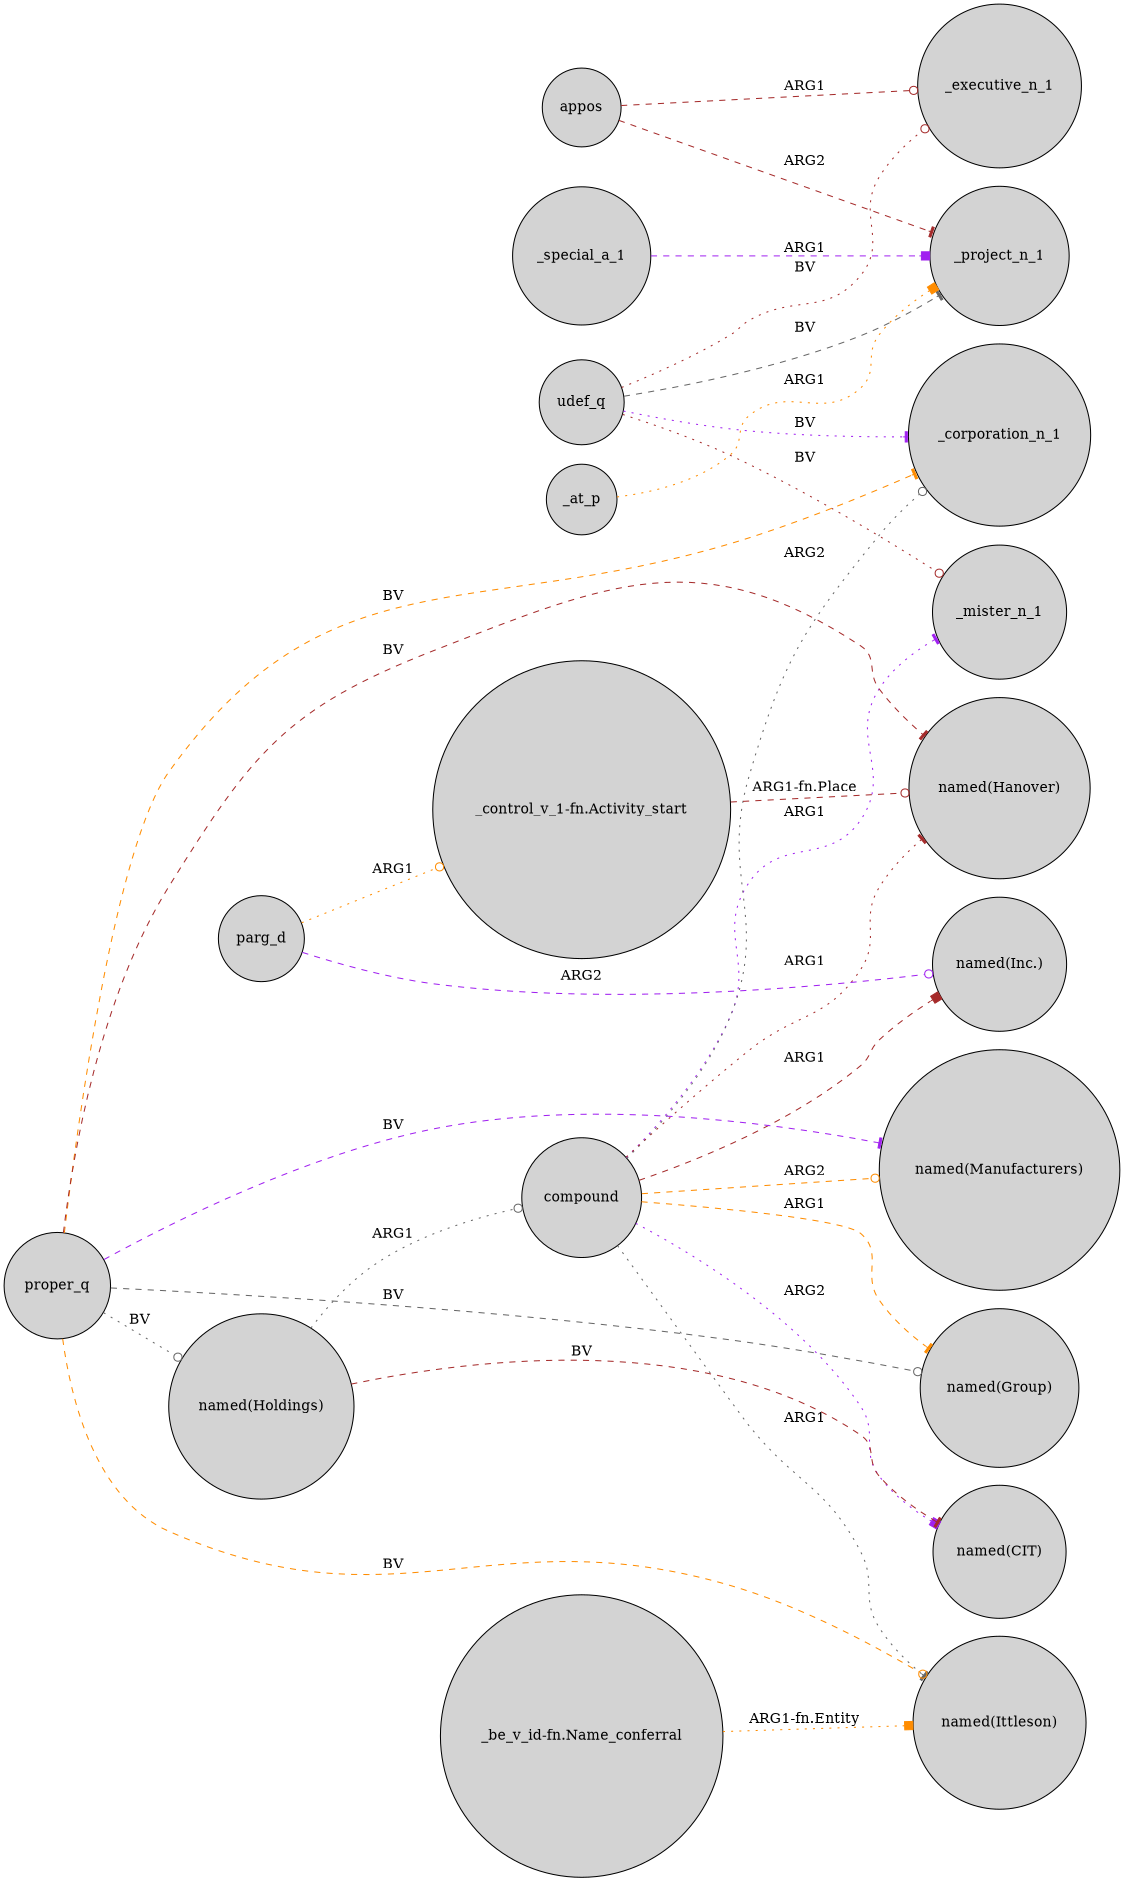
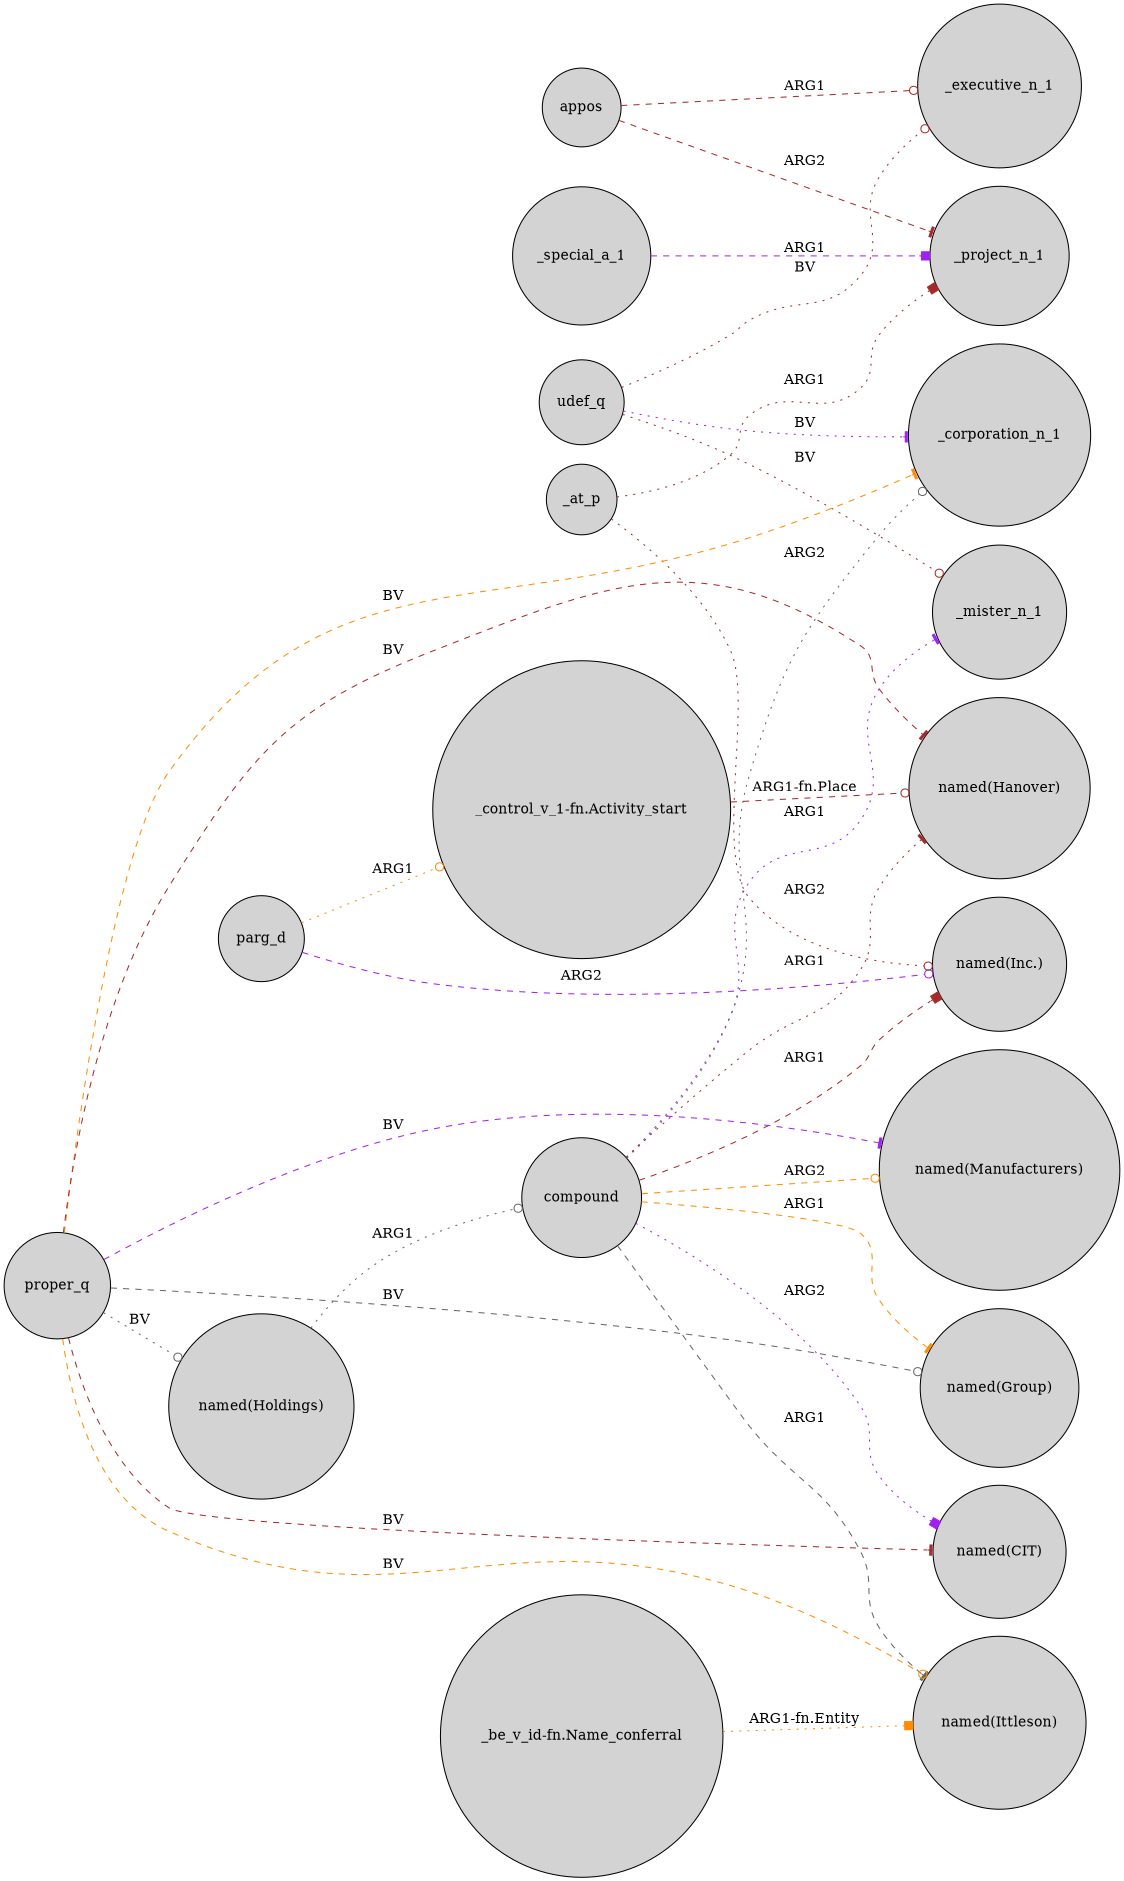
edge "udef_q" -> "_project_n_1": removed, label "BV"
edge "_at_p" -> "_project_n_1": color darkorange -> brown
edge "_at_p" -> "named(Inc.)": added, label "ARG2"
edge "named(Holdings)" -> "named(CIT)": now "proper_q" -> "named(CIT)"
edge "compound" -> "named(Ittleson)": style dotted -> dashed
